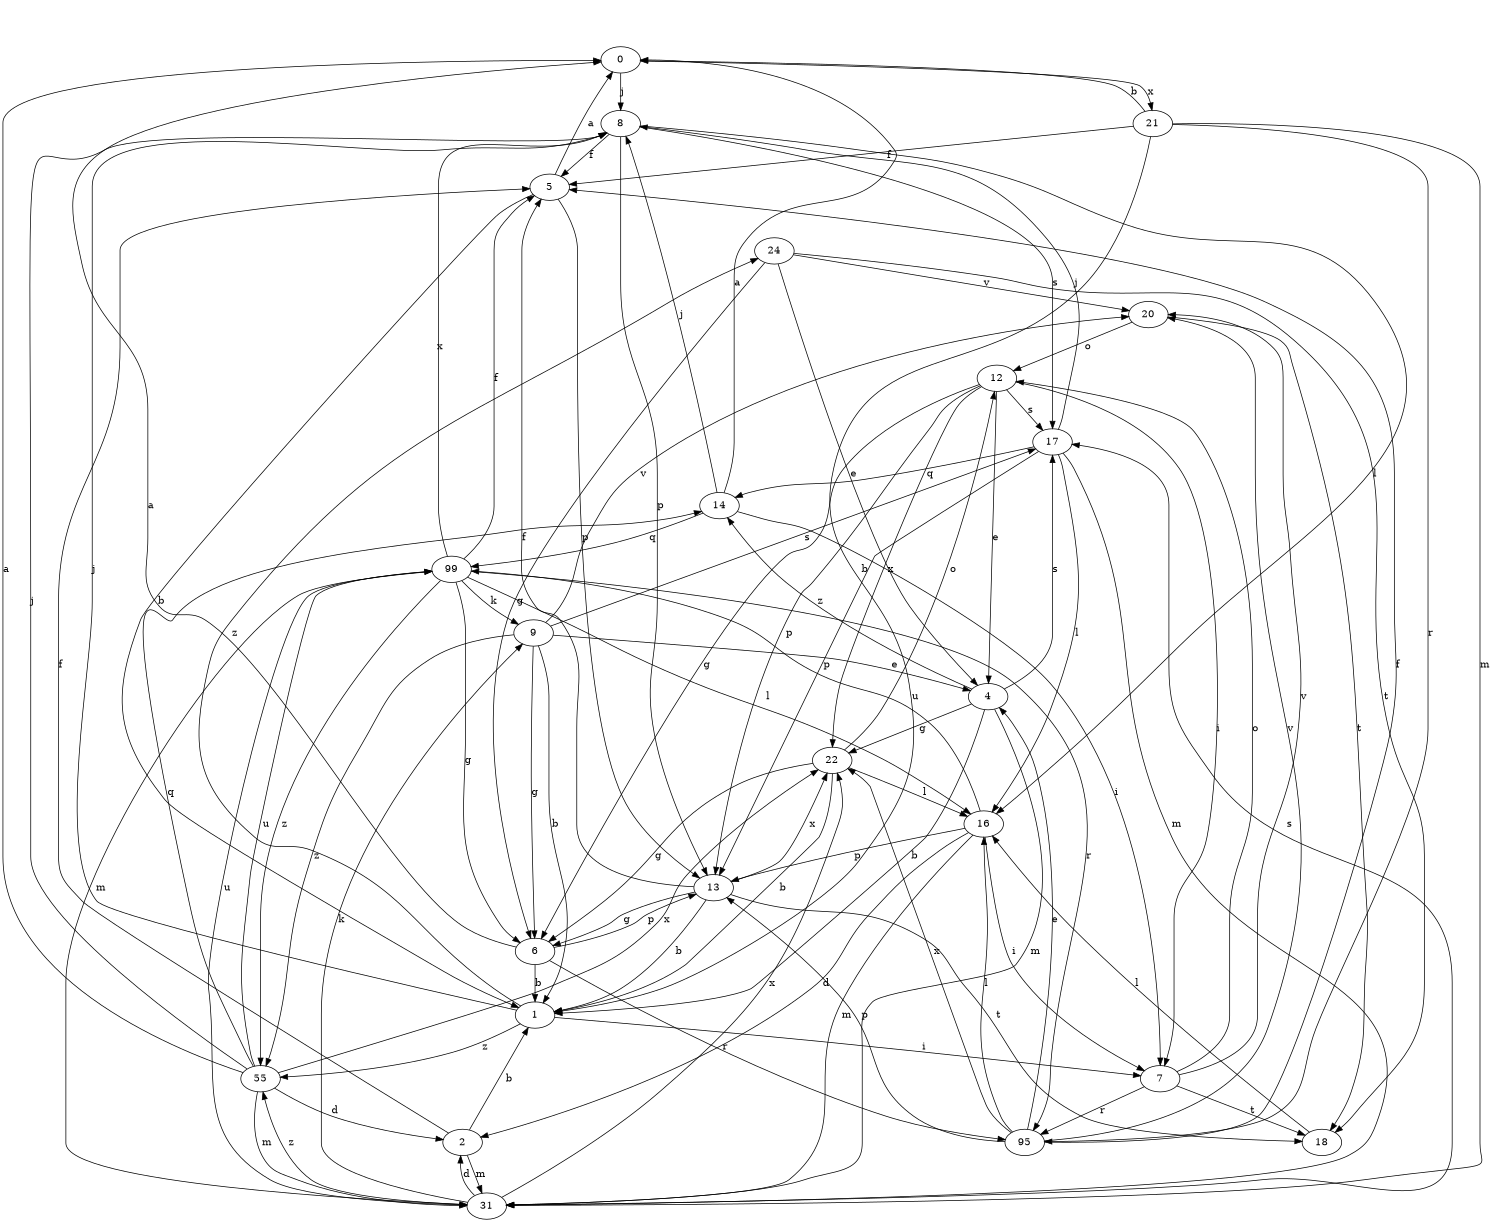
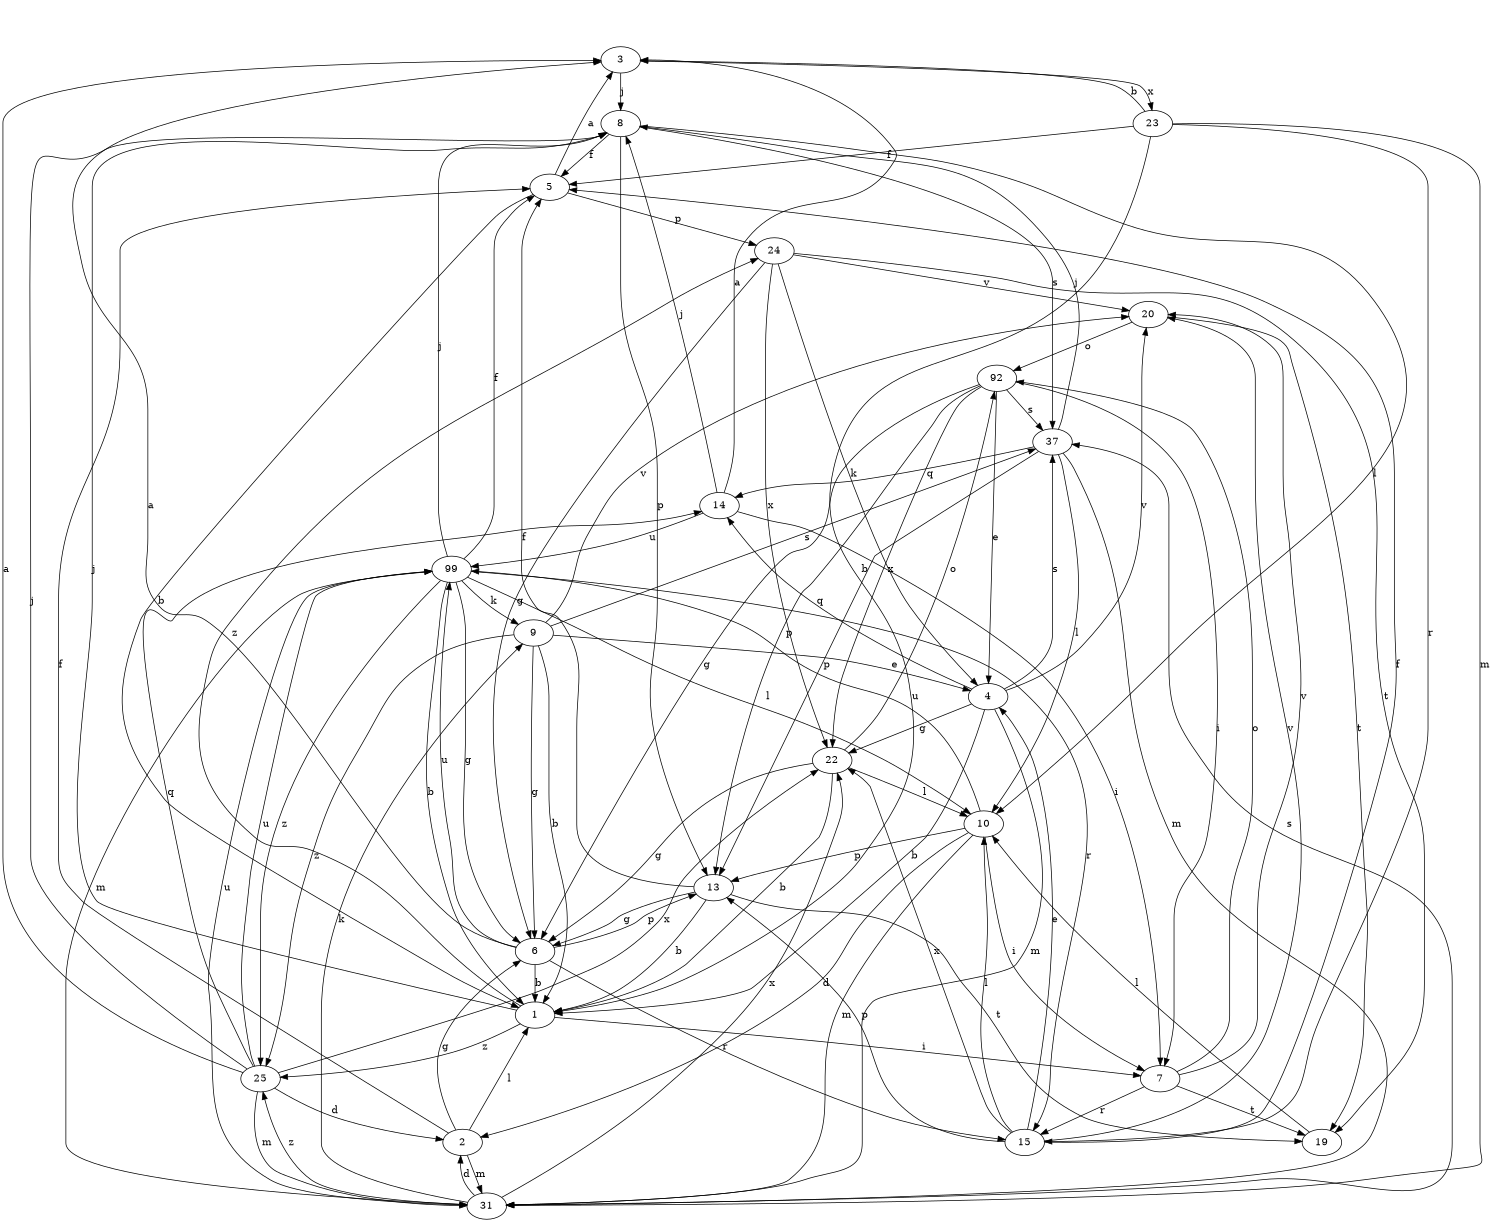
node "0": label "0" -> "3"
node "21": label "21" -> "23"
edge "99" -> "8": label "x" -> "j"
node "12": label "12" -> "92"
node "17": label "17" -> "37"
edge "24" -> "4": label "e" -> "k"
edge "5" -> "13": now "5" -> "24"
edge "14" -> "99": label "q" -> "u"
edge "4" -> "20": added, label "v"
edge "4" -> "14": label "z" -> "q"
edge "6" -> "99": added, label "u"
edge "99" -> "1": added, label "b"
node "16": label "16" -> "10"
edge "13" -> "22": now "24" -> "22"
edge "2" -> "6": added, label "g"
node "55": label "55" -> "25"
edge "2" -> "1": label "b" -> "l"
node "95": label "95" -> "15"
node "18": label "18" -> "19"
